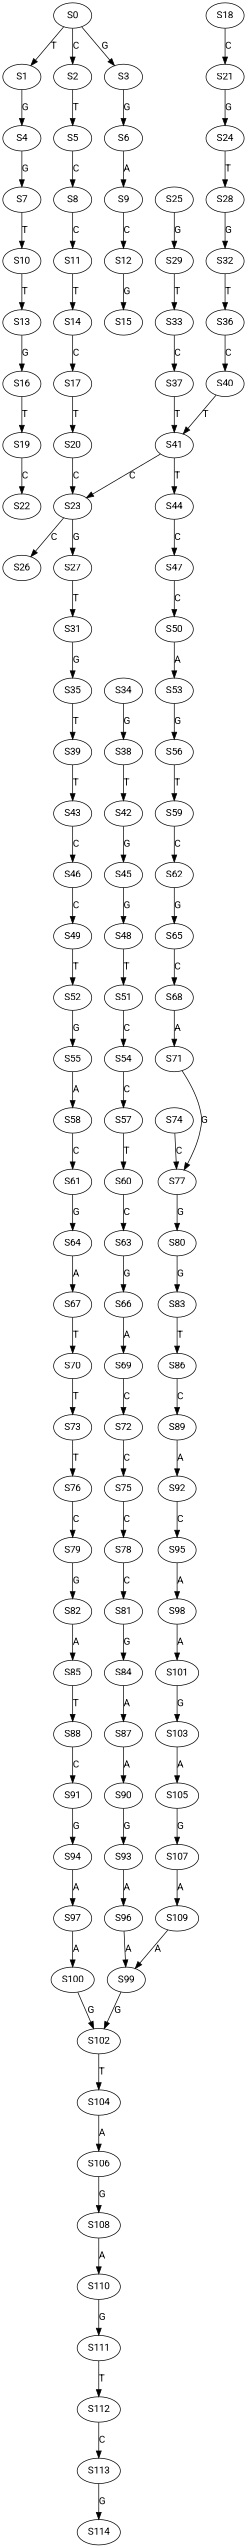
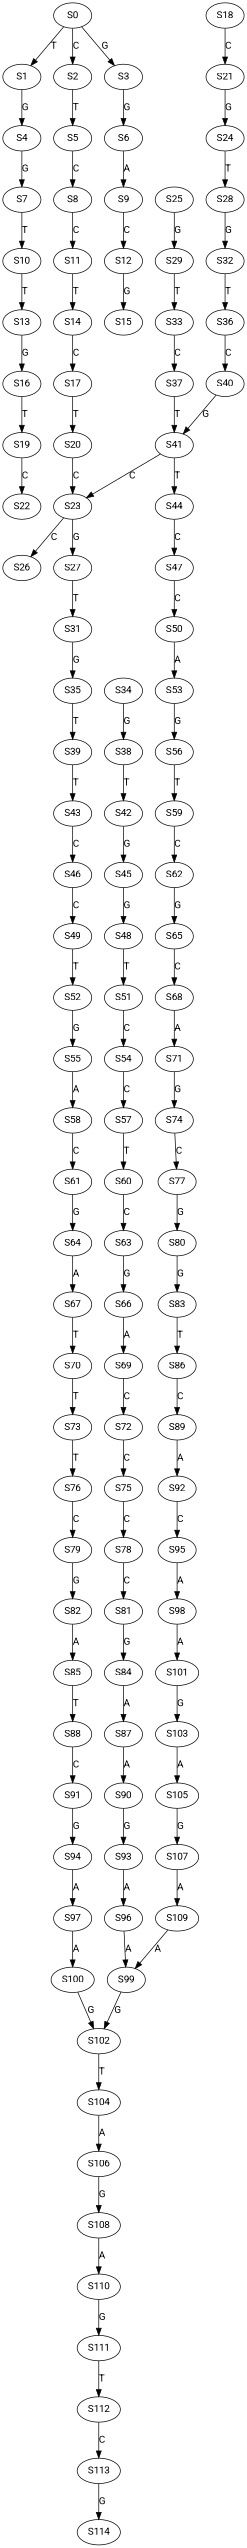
edge "S40" -> "S41": label "T" -> "G"
edge "S71" -> "S77": now "S71" -> "S74"
